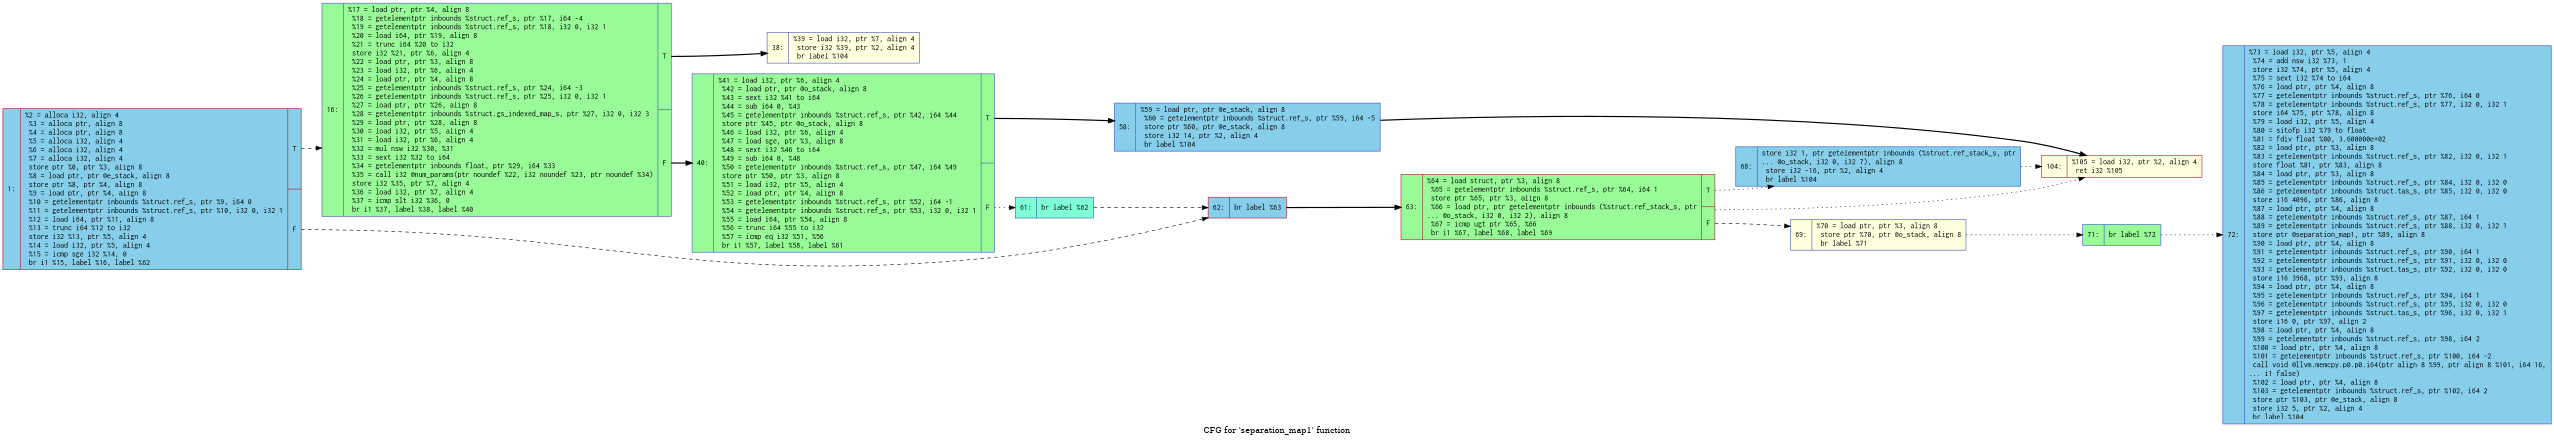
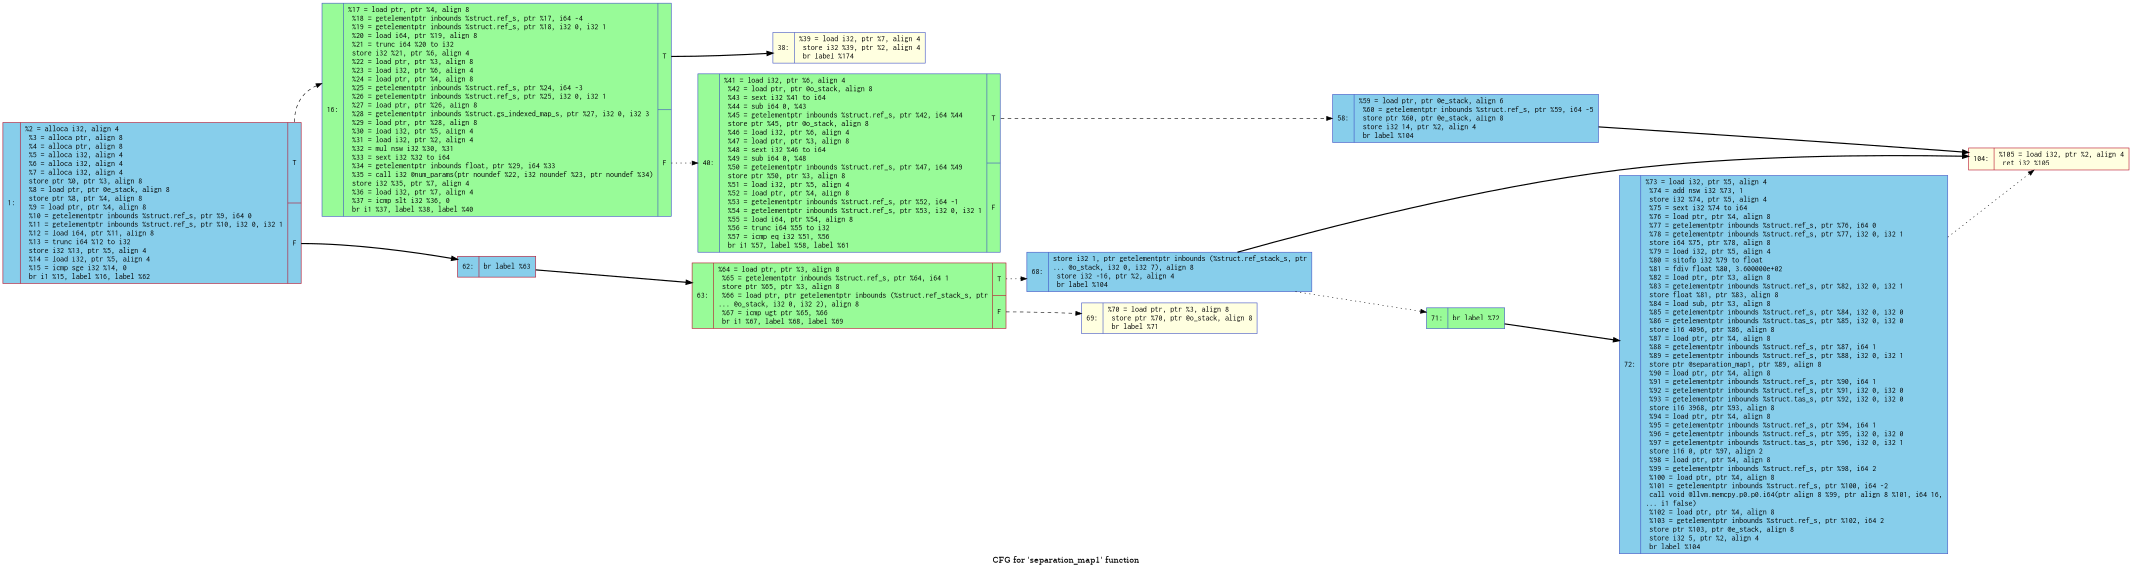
node "38:": text "br label %104" -> "br label %174"
node "58:": text "%59 = load ptr, ptr @e_stack, align 8" -> "%59 = load ptr, ptr @e_stack, align 6"
edge "40:" -> "58:": style bold -> dashed
node "16:": text "%31 = load i32, ptr %6, align 4" -> "%31 = load i32, ptr %2, align 4"
node "40:": text "%47 = load sge, ptr %3, align 8" -> "%47 = load ptr, ptr %3, align 8"
edge "16:" -> "40:": style bold -> dotted
edge "68:" -> "104:": style dotted -> bold
node "72:": text "%84 = load ptr, ptr %3, align 8" -> "%84 = load sub, ptr %3, align 8"
node "63:": text "%64 = load struct, ptr %3, align 8" -> "%64 = load ptr, ptr %3, align 8"
edge "63:" -> "104:": now "72:" -> "104:"
node "61:": removed
edge "69:" -> "71:": now "68:" -> "71:"
edge "71:" -> "72:": style dotted -> bold
edge "1:" -> "62:": style dashed -> bold
